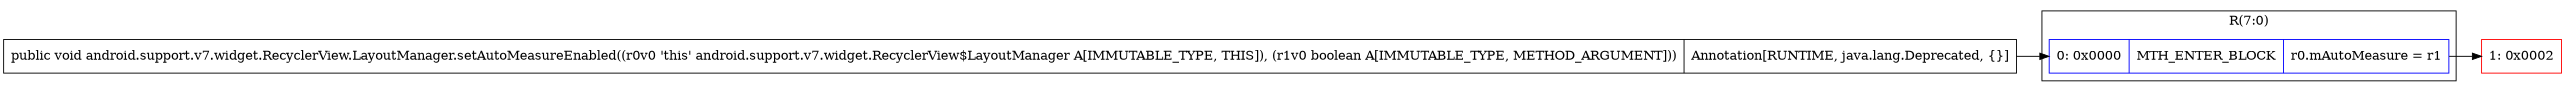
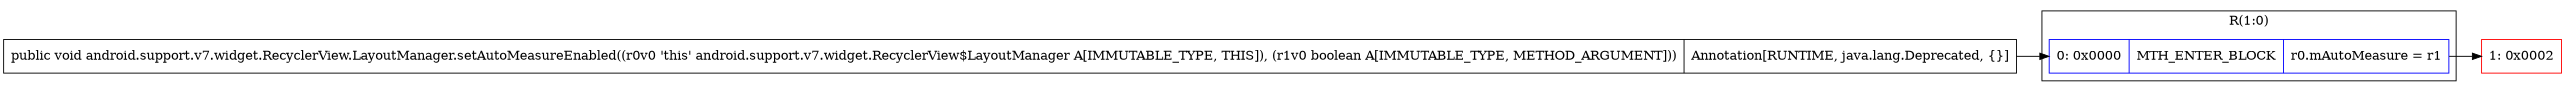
cluster "R(7:0)": label "R(7:0)" -> "R(1:0)"
